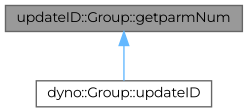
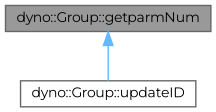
node "updateID::Group::getparmNum": label "updateID::Group::getparmNum" -> "dyno::Group::getparmNum"
